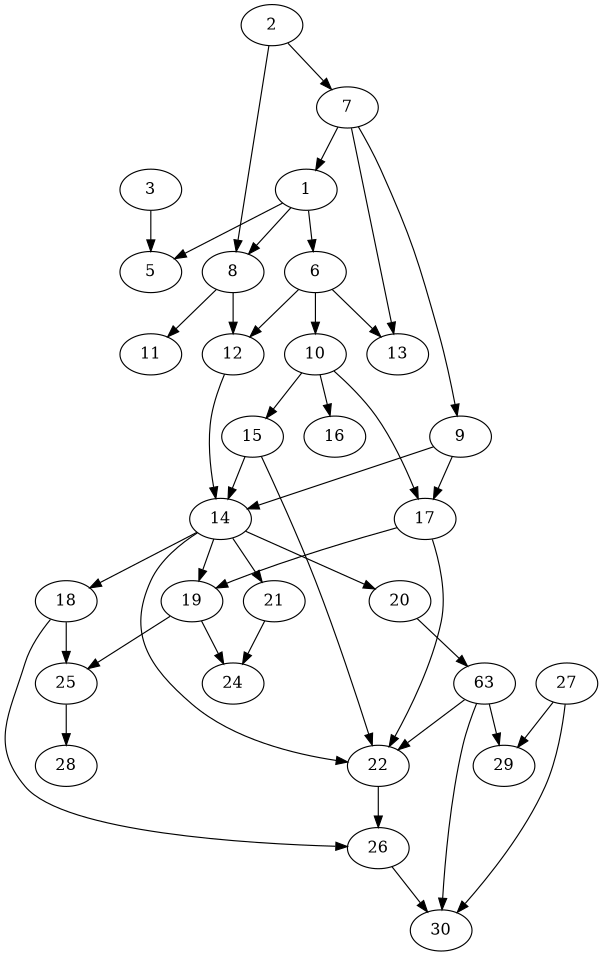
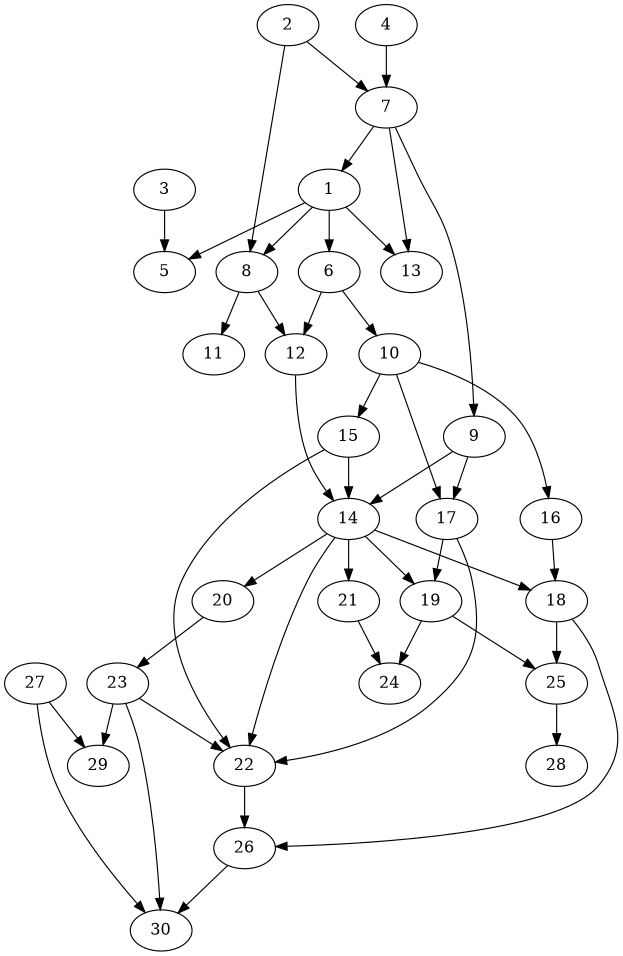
node "4": added
edge "6" -> "13": now "1" -> "13"
edge "16" -> "18": added
node "63": label "63" -> "23"
